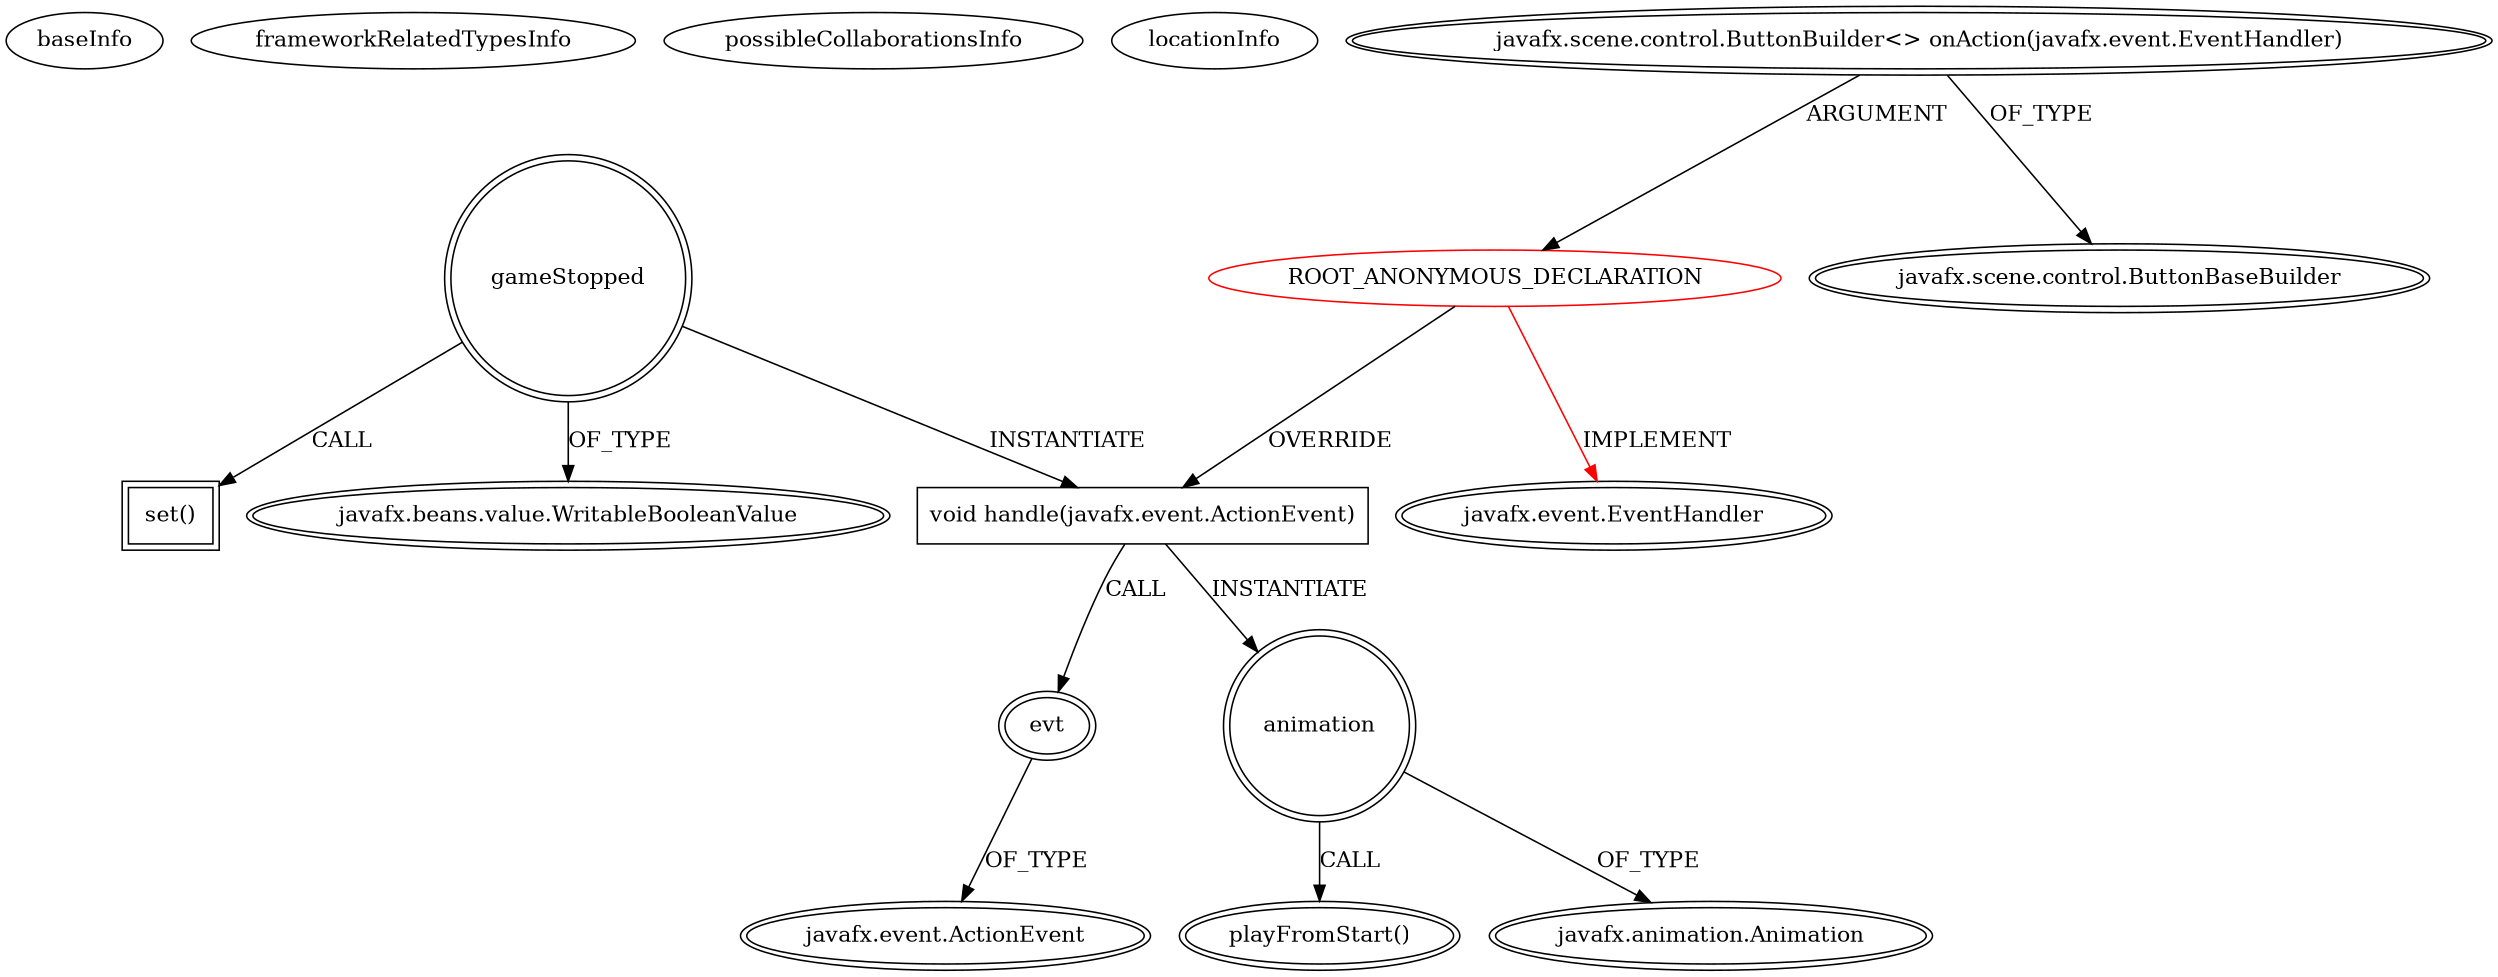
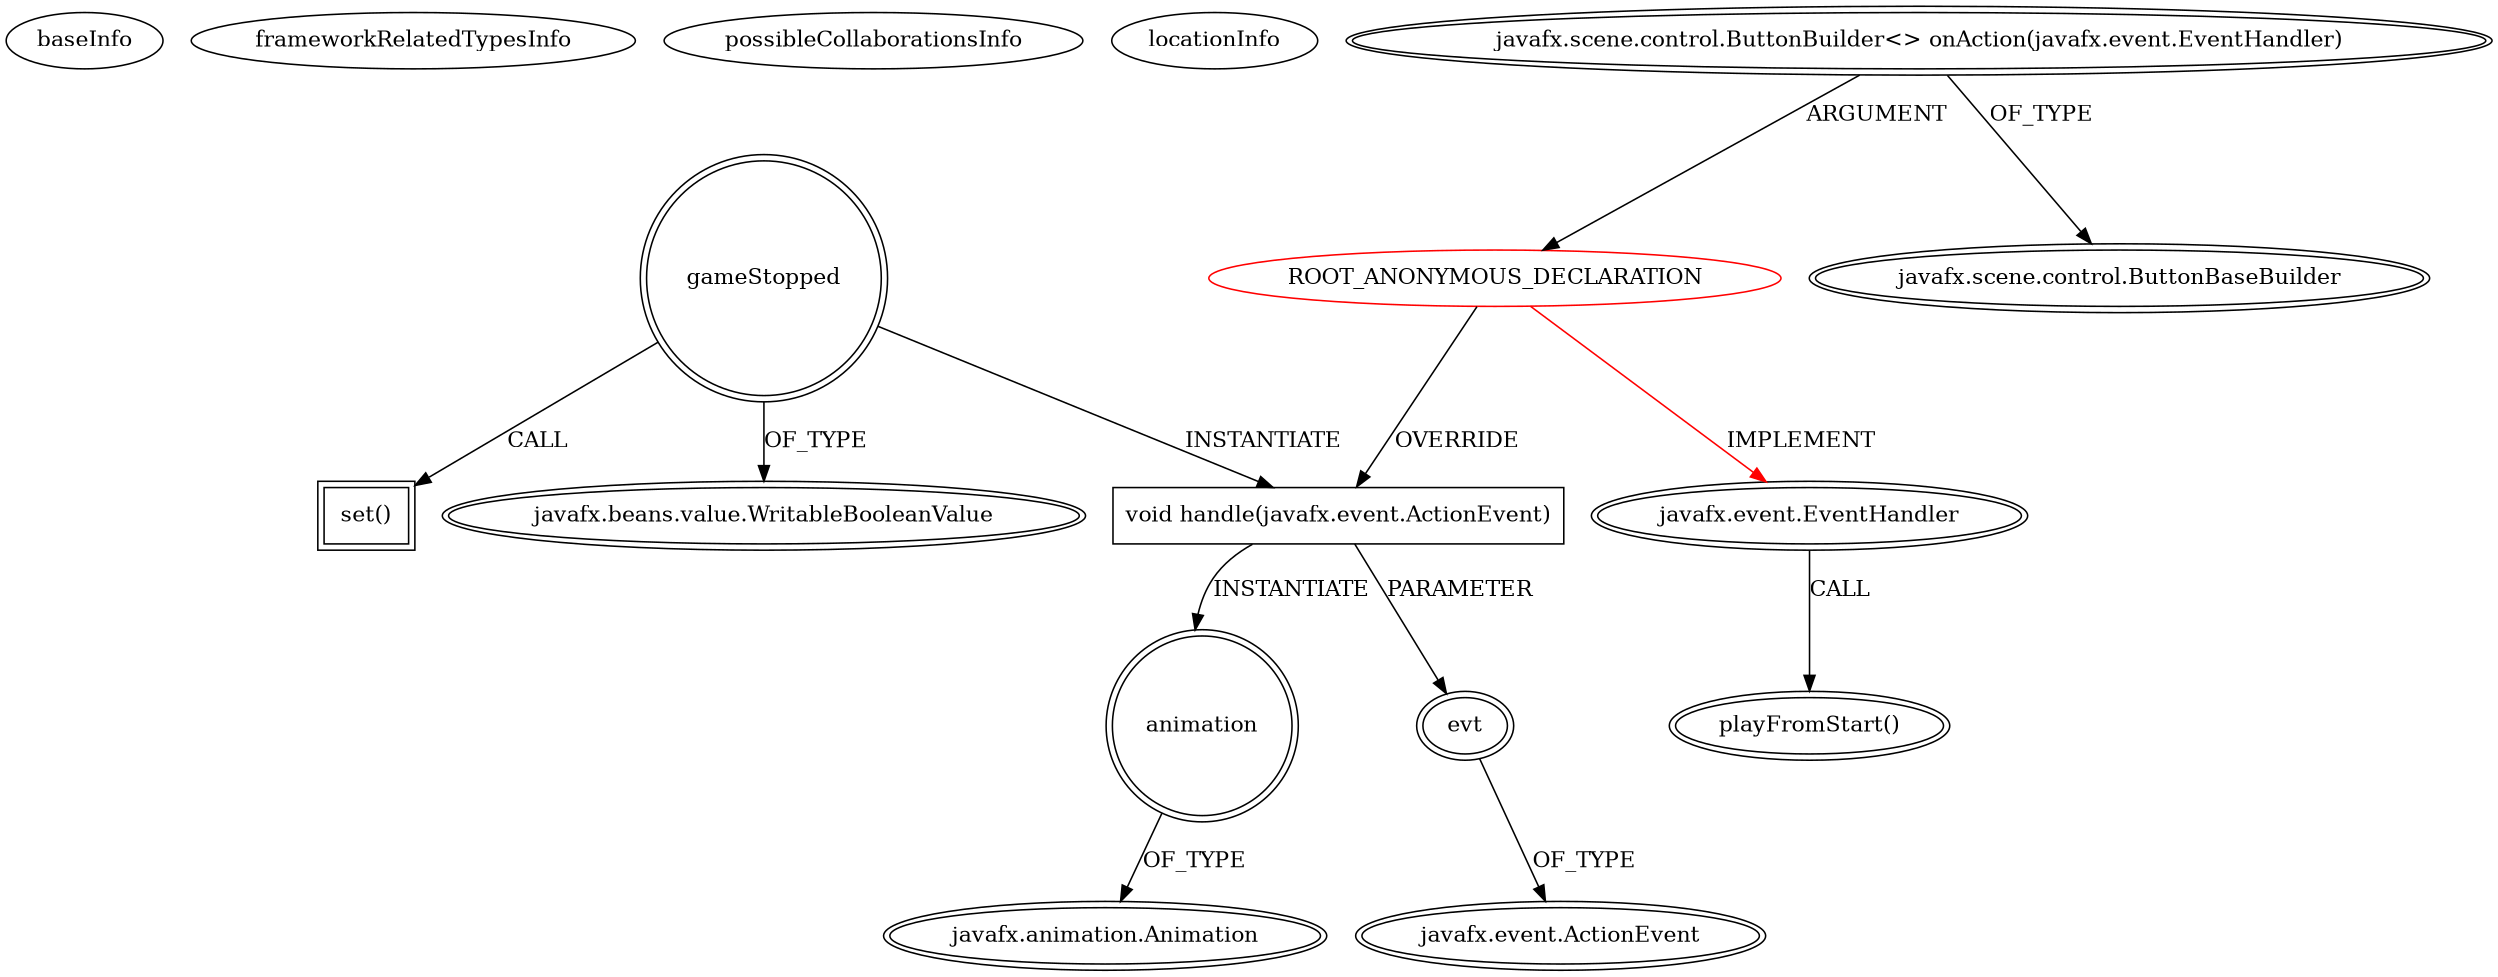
edge "void handle(javafx.event.ActionEvent)" -> "evt": label "CALL" -> "PARAMETER"
edge "animation" -> "playFromStart()": now "javafx.event.EventHandler" -> "playFromStart()"
